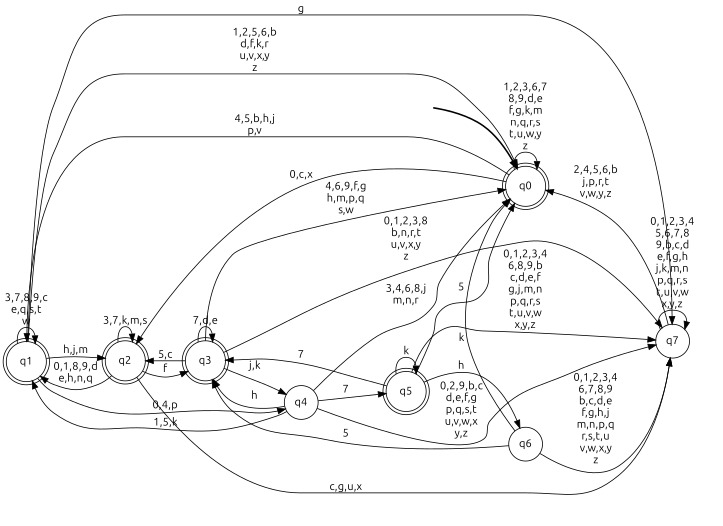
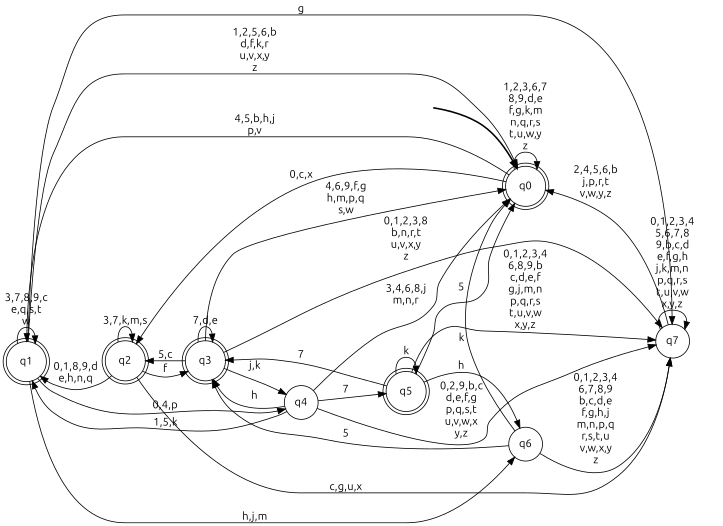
edge "q1" -> "q2": now "q1" -> "q6"
